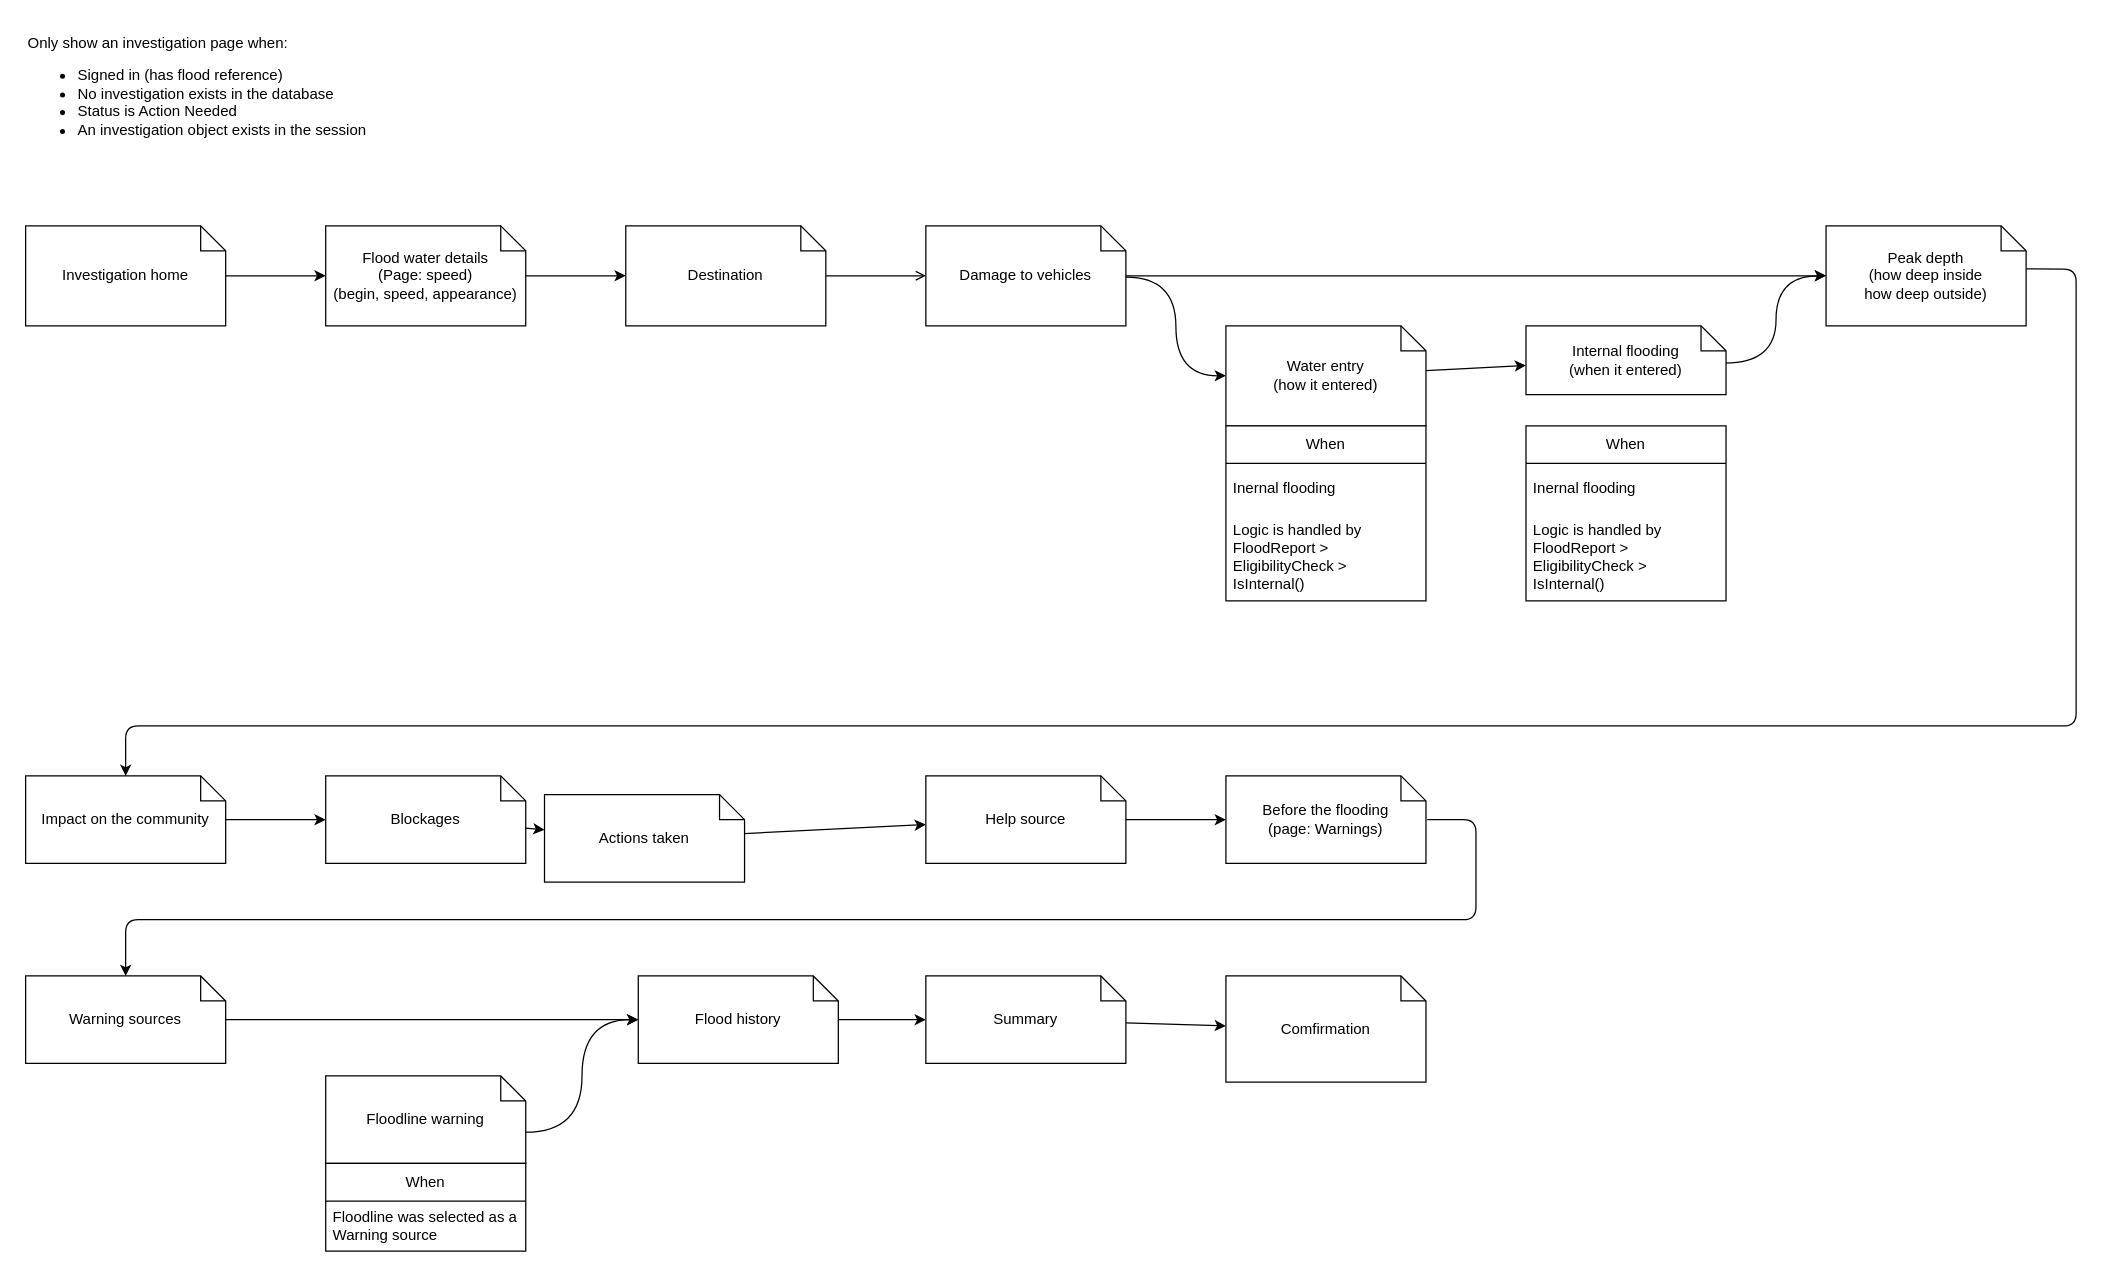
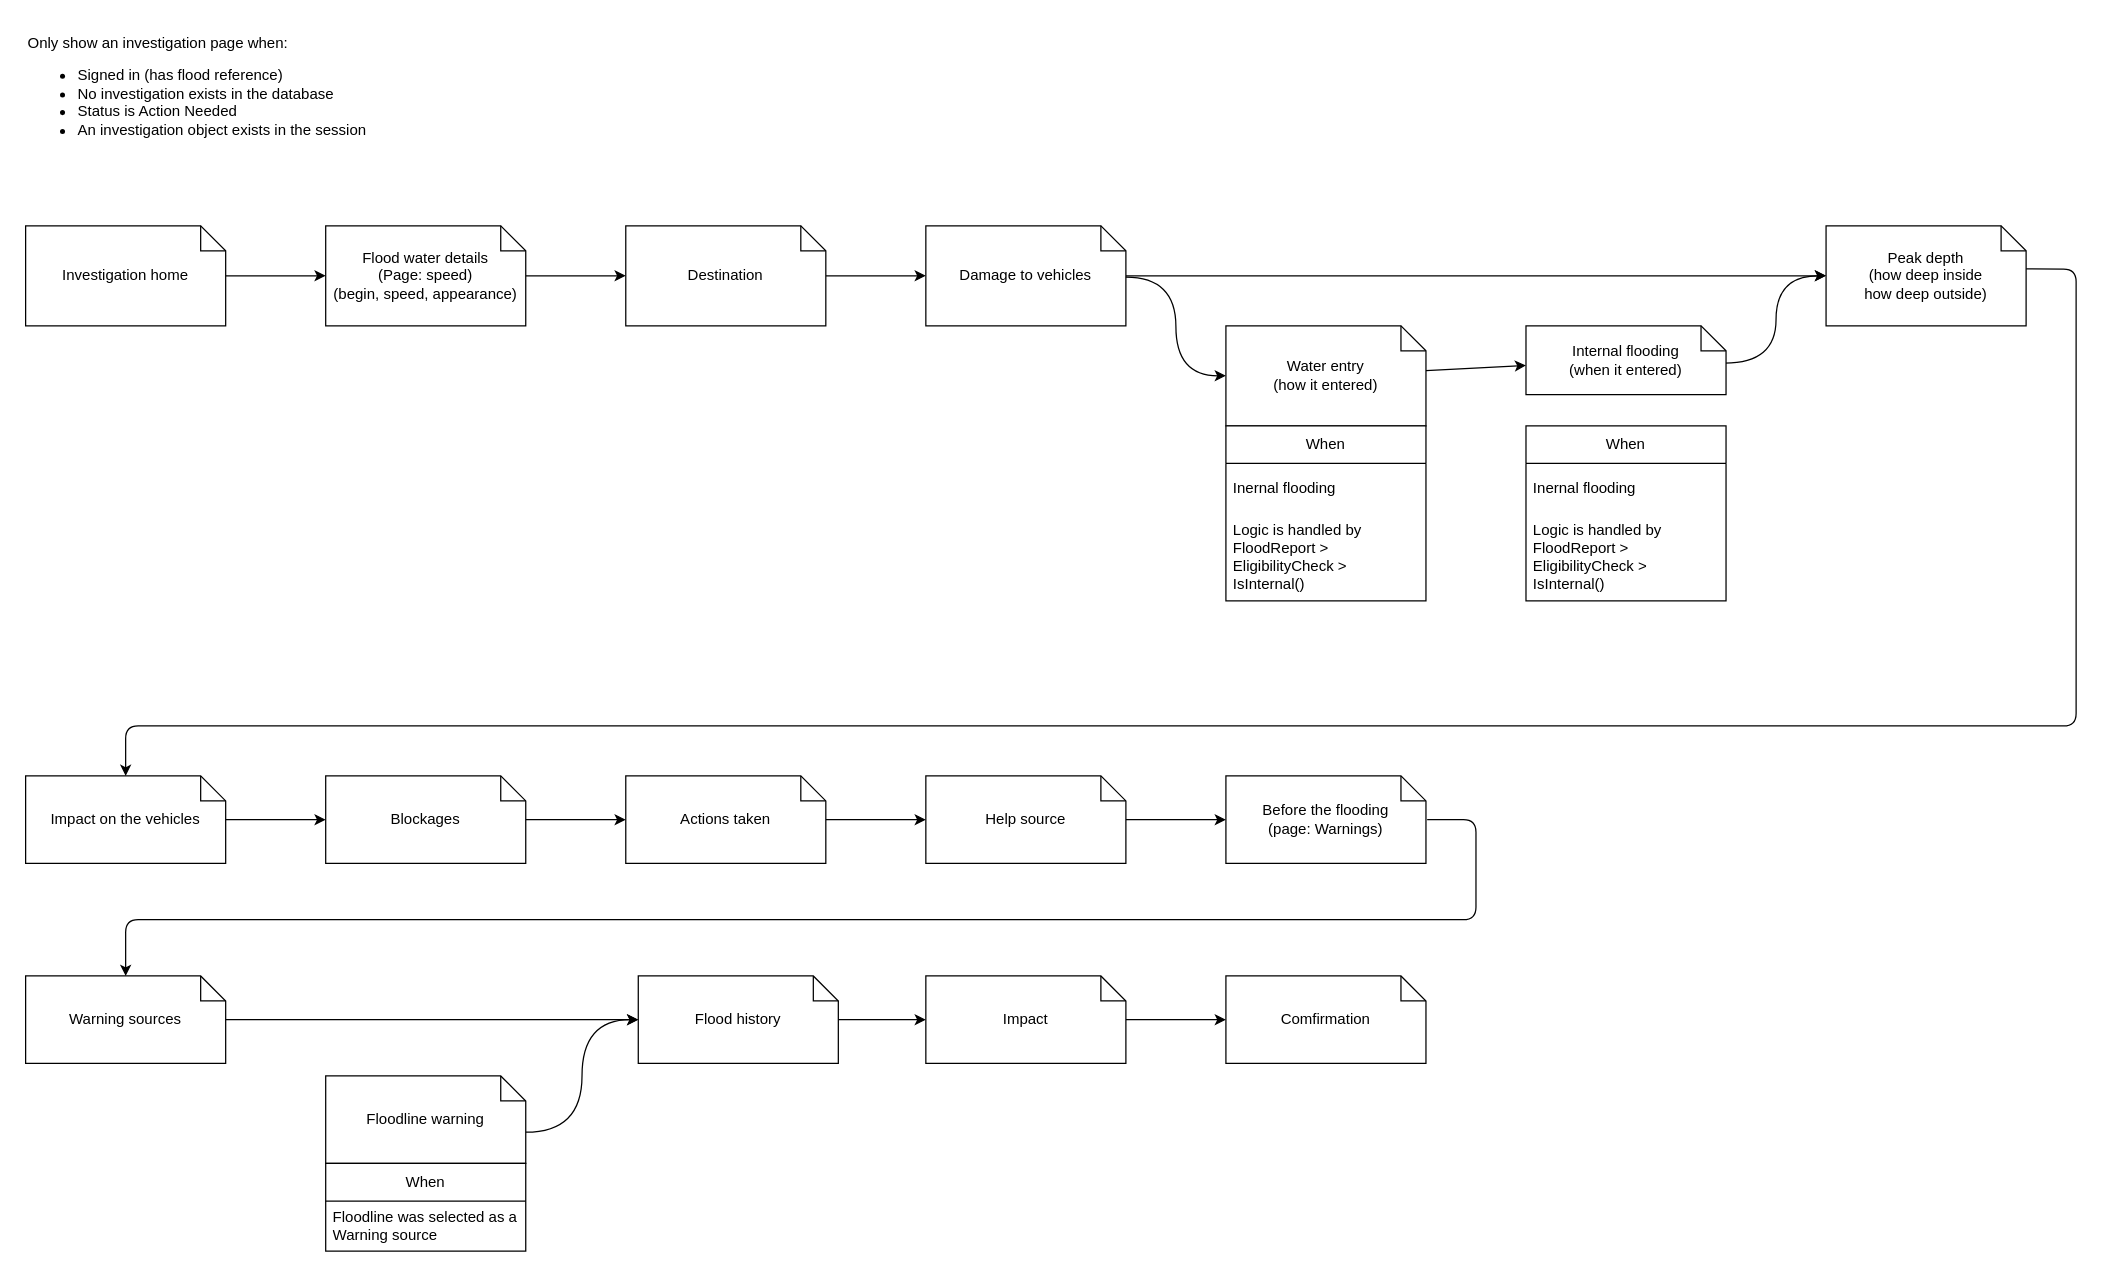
edge "Destination" -> "Damage to vehicles": arrowhead open -> classic
node "Impact on the community": label "Impact on the community" -> "Impact on the vehicles"
node "Actions taken": moved (644, 838) -> (726, 819)
node "Summary": label "Summary" -> "Impact"
node "Comfirmation": size 200x106 -> 200x88
